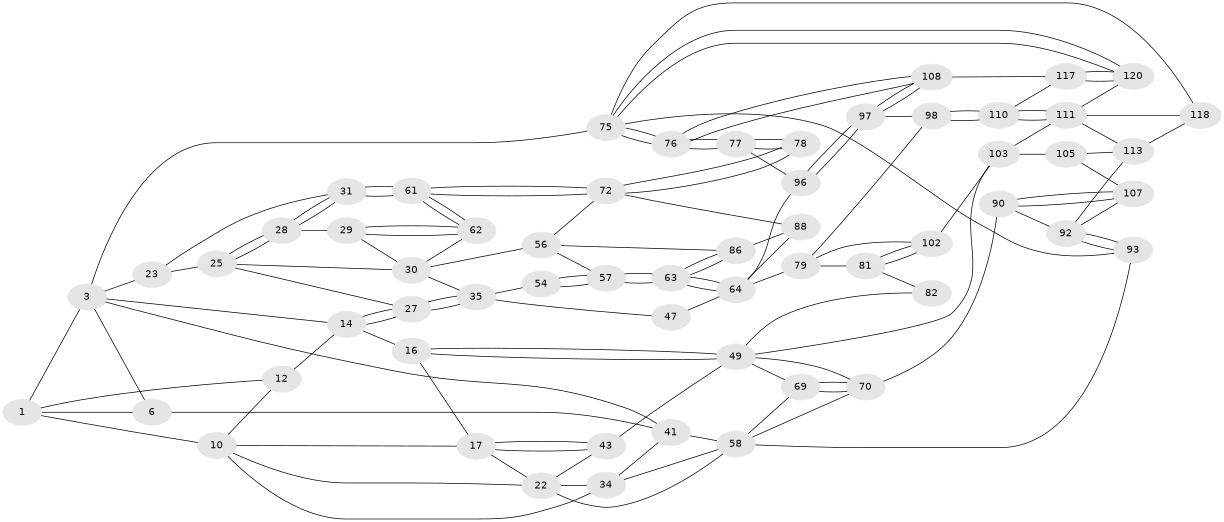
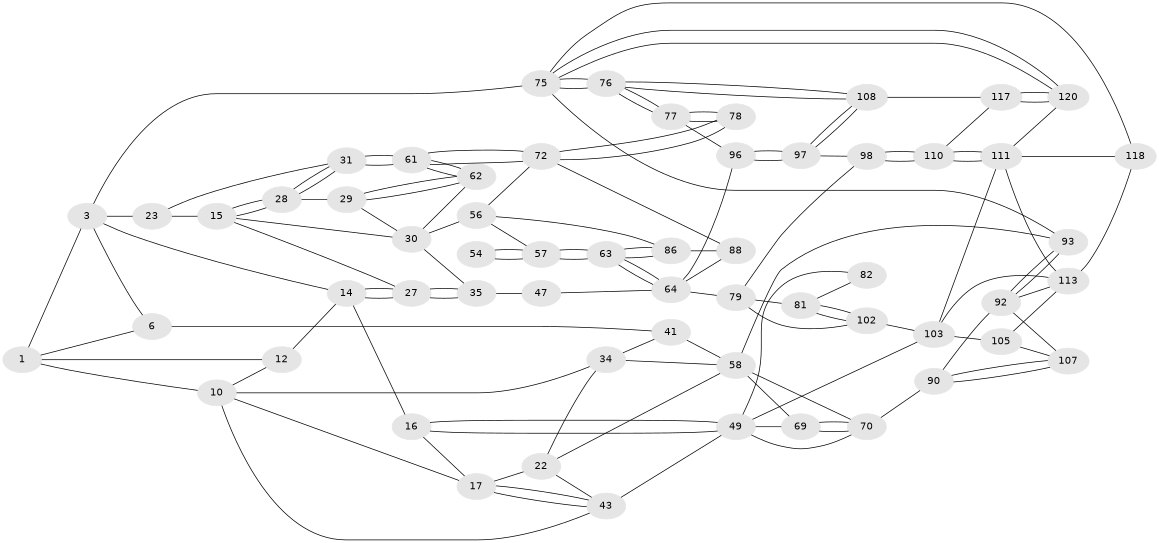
node "25": label "25" -> "15"
edge "113" -- "103": added
edge "54" -- "35": removed
edge "3" -- "41": removed
edge "10" -- "22": now "10" -- "43"
